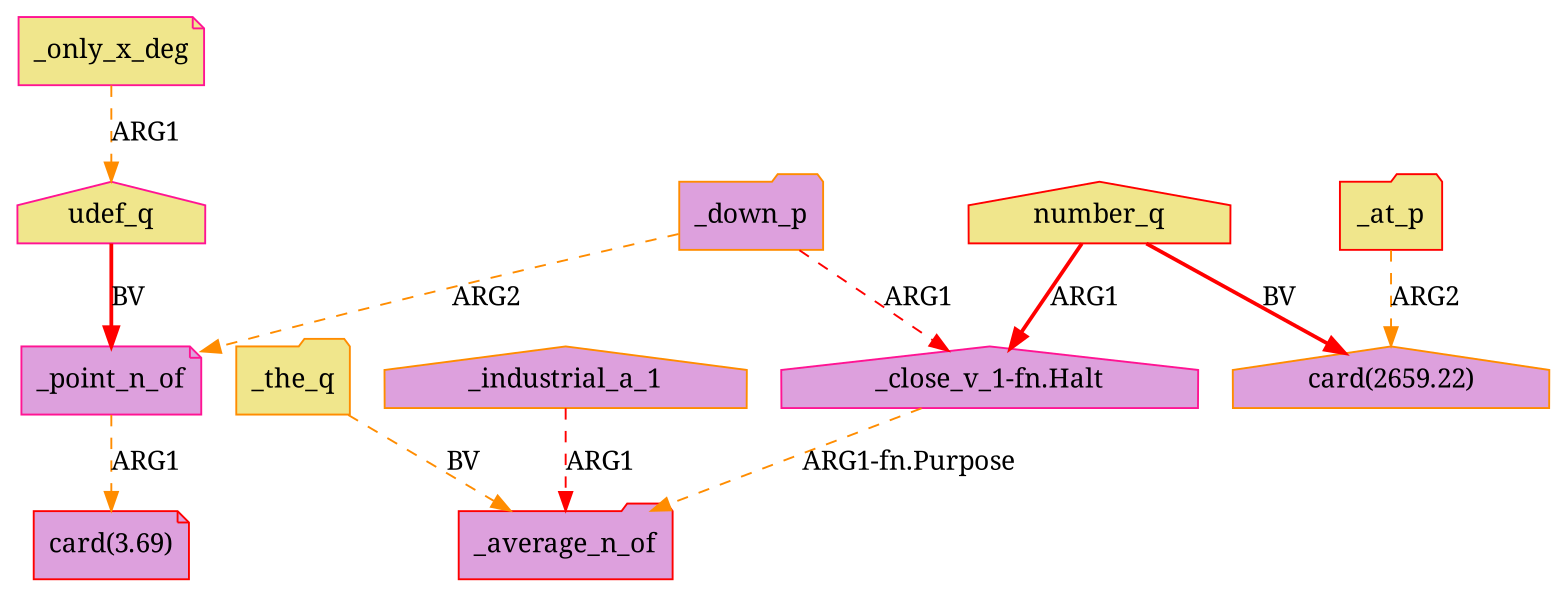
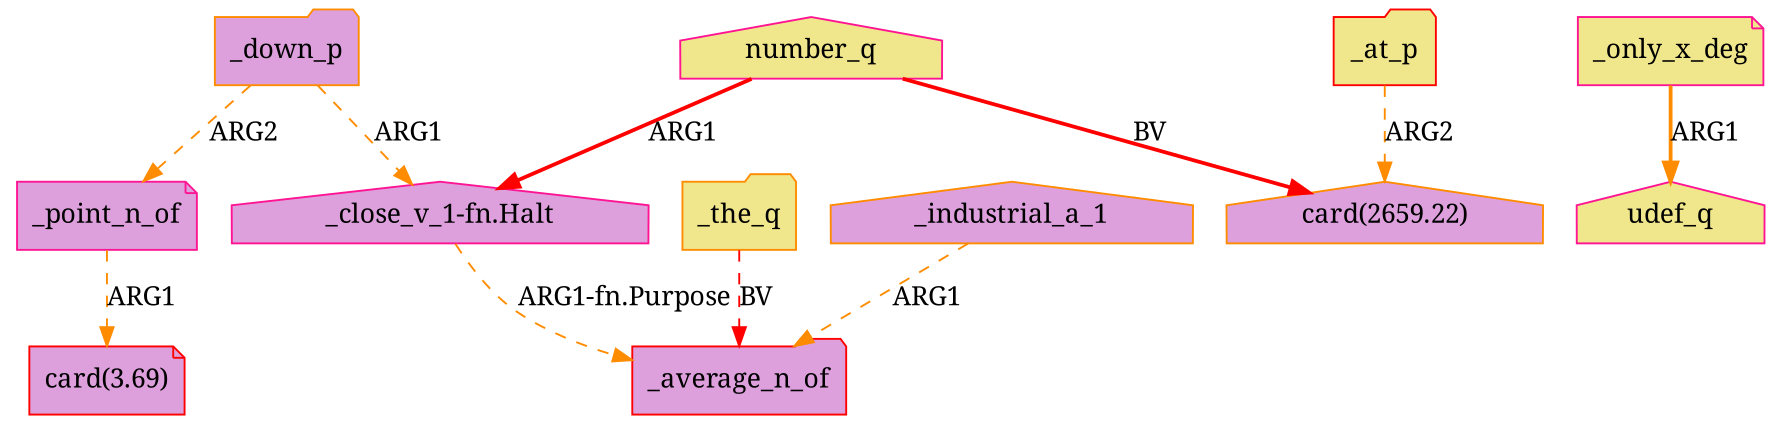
edge "_only_x_deg" -> "udef_q": style dashed -> bold
node "number_q": color red -> deeppink
edge "udef_q" -> "_point_n_of": removed, label "BV"
edge "_down_p" -> "_close_v_1-fn.Halt": color red -> darkorange
edge "_industrial_a_1" -> "_average_n_of": color red -> darkorange
edge "_the_q" -> "_average_n_of": color darkorange -> red
